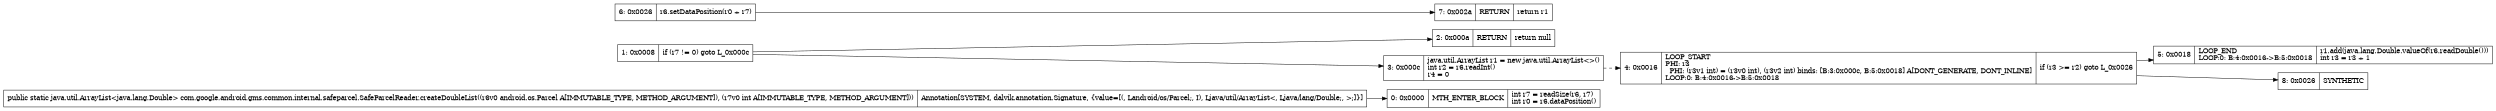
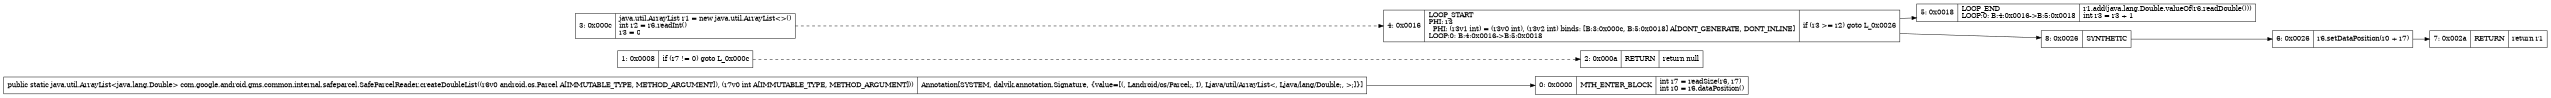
edge "8: 0x0026" -> "6: 0x0026": added
edge "1: 0x0008" -> "2: 0x000a": style solid -> dashed
edge "1: 0x0008" -> "3: 0x000c": removed
node "3: 0x000c": text "r4 = 0" -> "r3 = 0"
